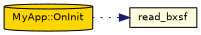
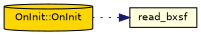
node "MyApp::OnInit": label "MyApp::OnInit" -> "OnInit::OnInit"
